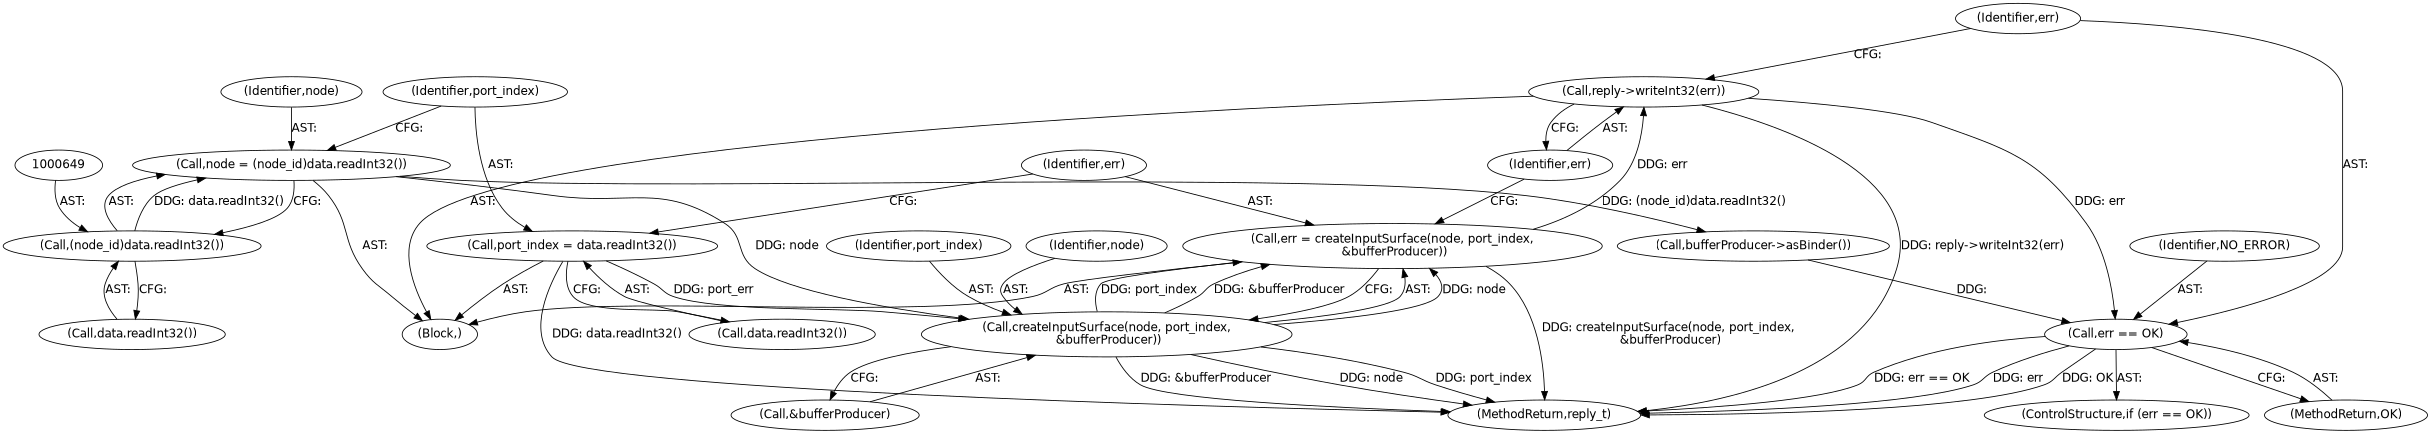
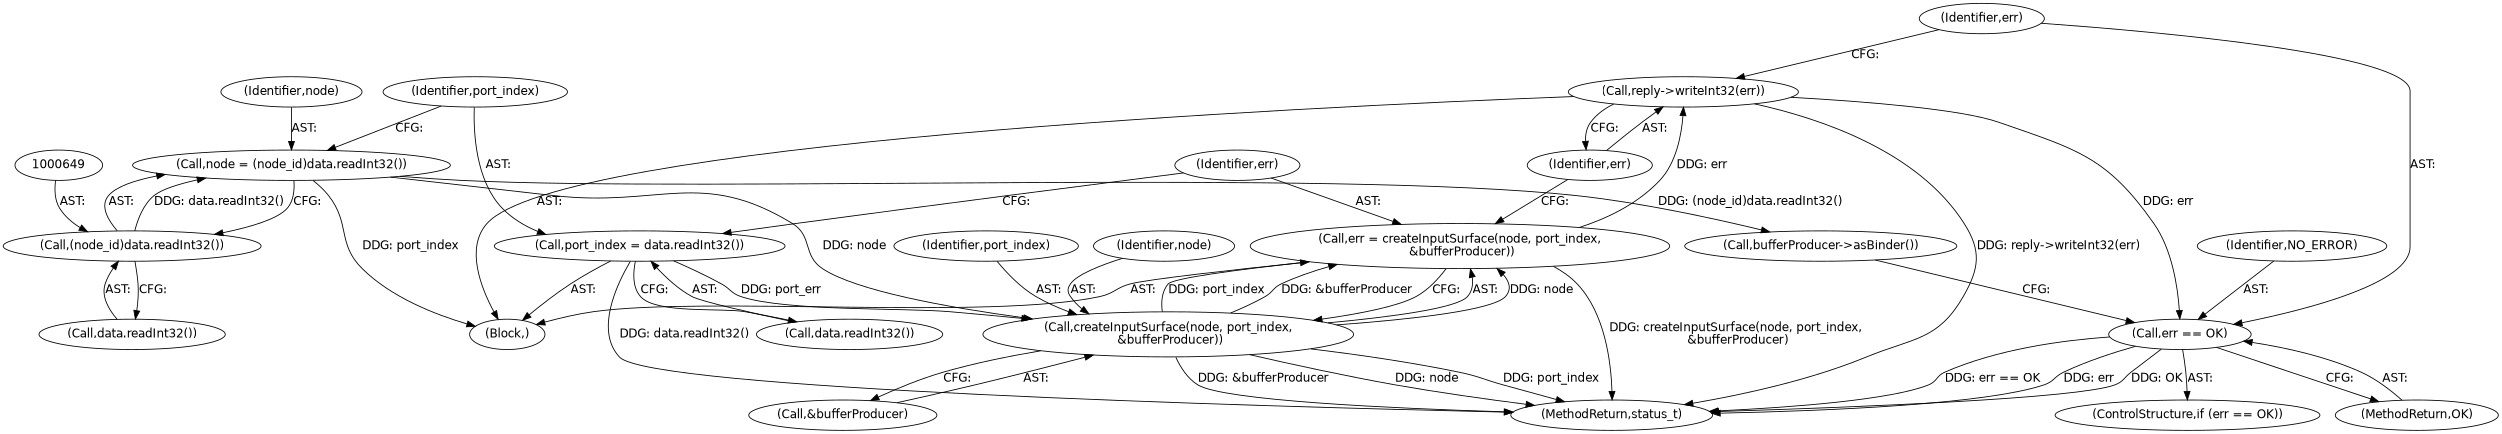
edge "(Call,node = (node_id)data.readInt32())" -> "(Block,)": label "AST: " -> "DDG: port_index"
edge "(Call,bufferProducer->asBinder())" -> "(Call,err == OK)": label "DDG: " -> "CFG: "
node "(MethodReturn,reply_t)": label "(MethodReturn,reply_t)" -> "(MethodReturn,status_t)"
